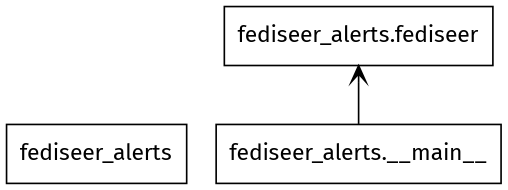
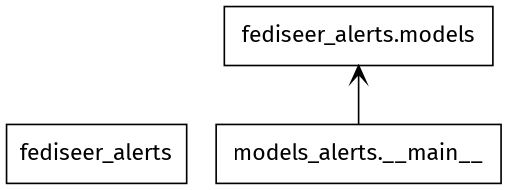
node "fediseer_alerts.fediseer": label "fediseer_alerts.fediseer" -> "fediseer_alerts.models"
node "fediseer_alerts.__main__": label "fediseer_alerts.__main__" -> "models_alerts.__main__"
